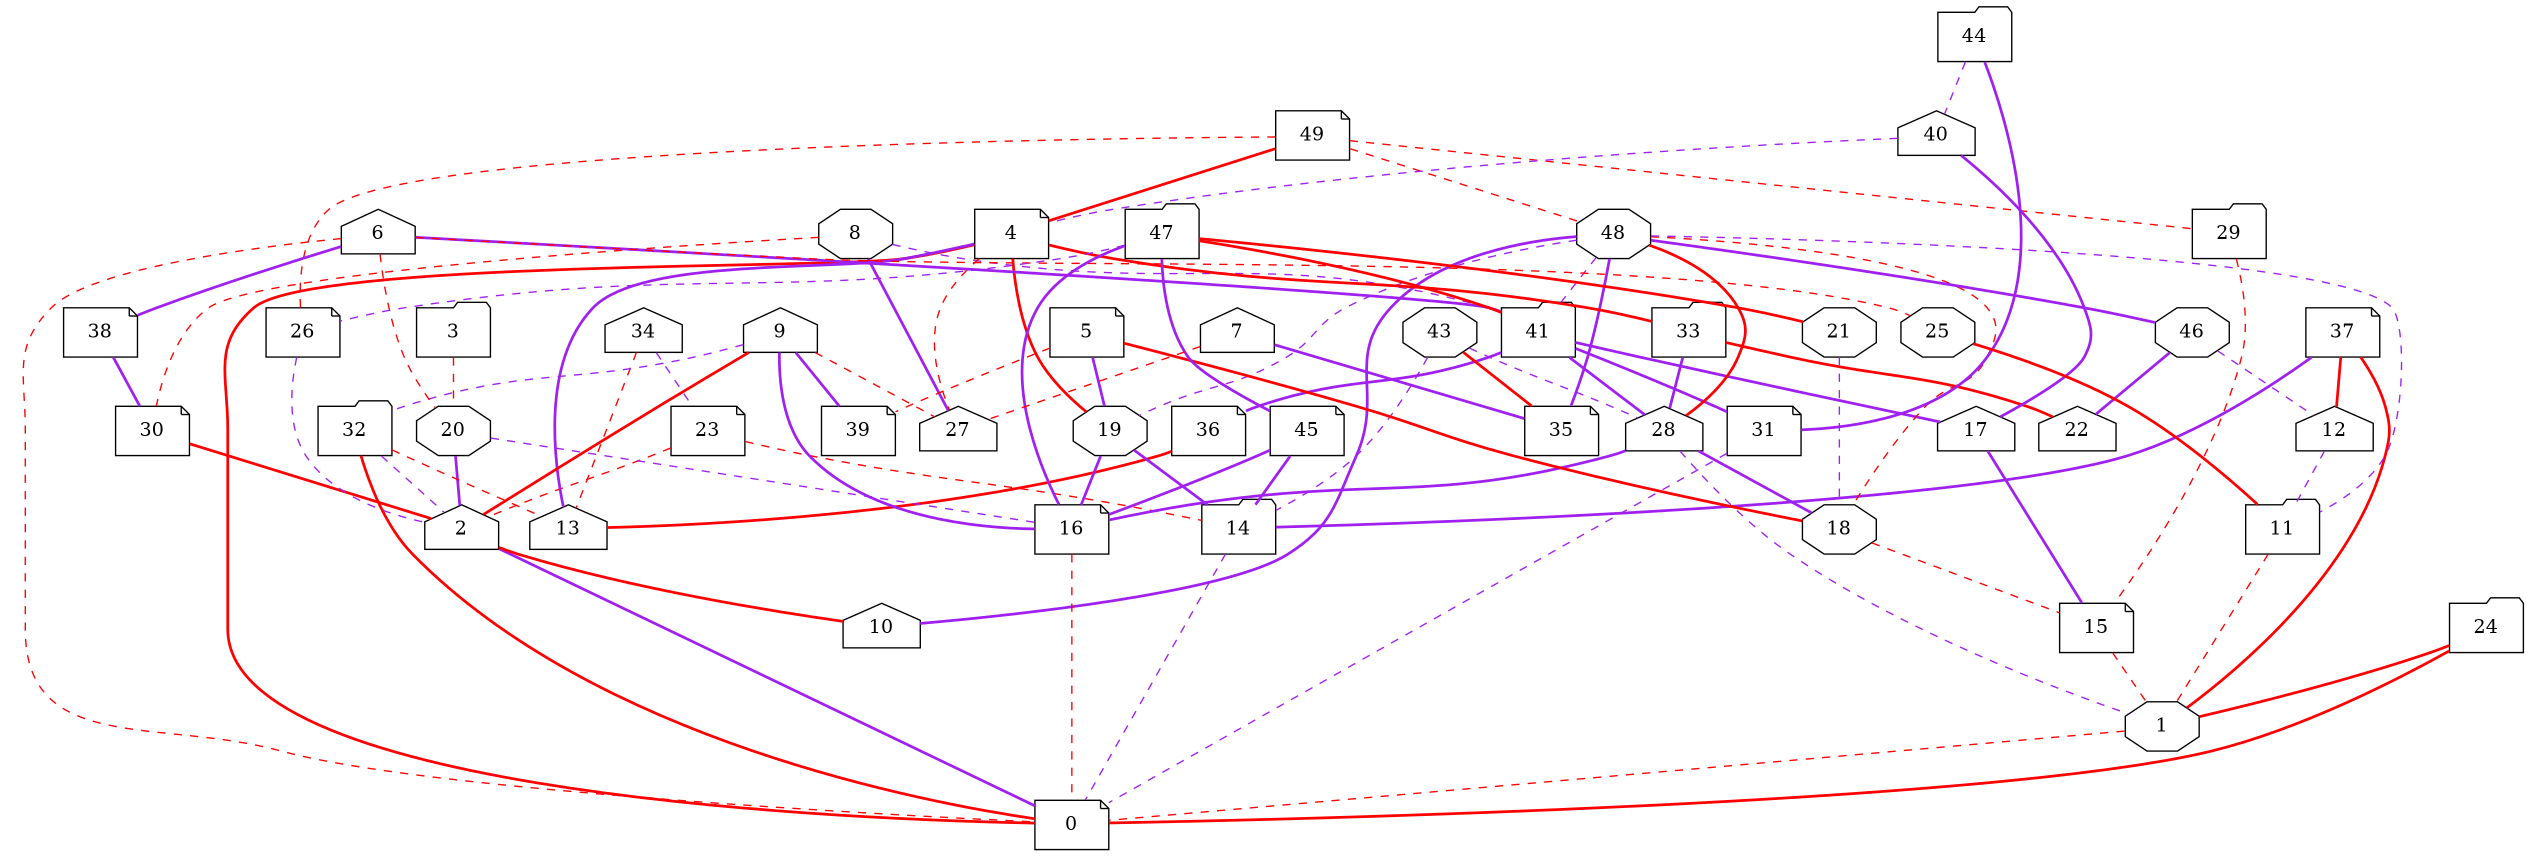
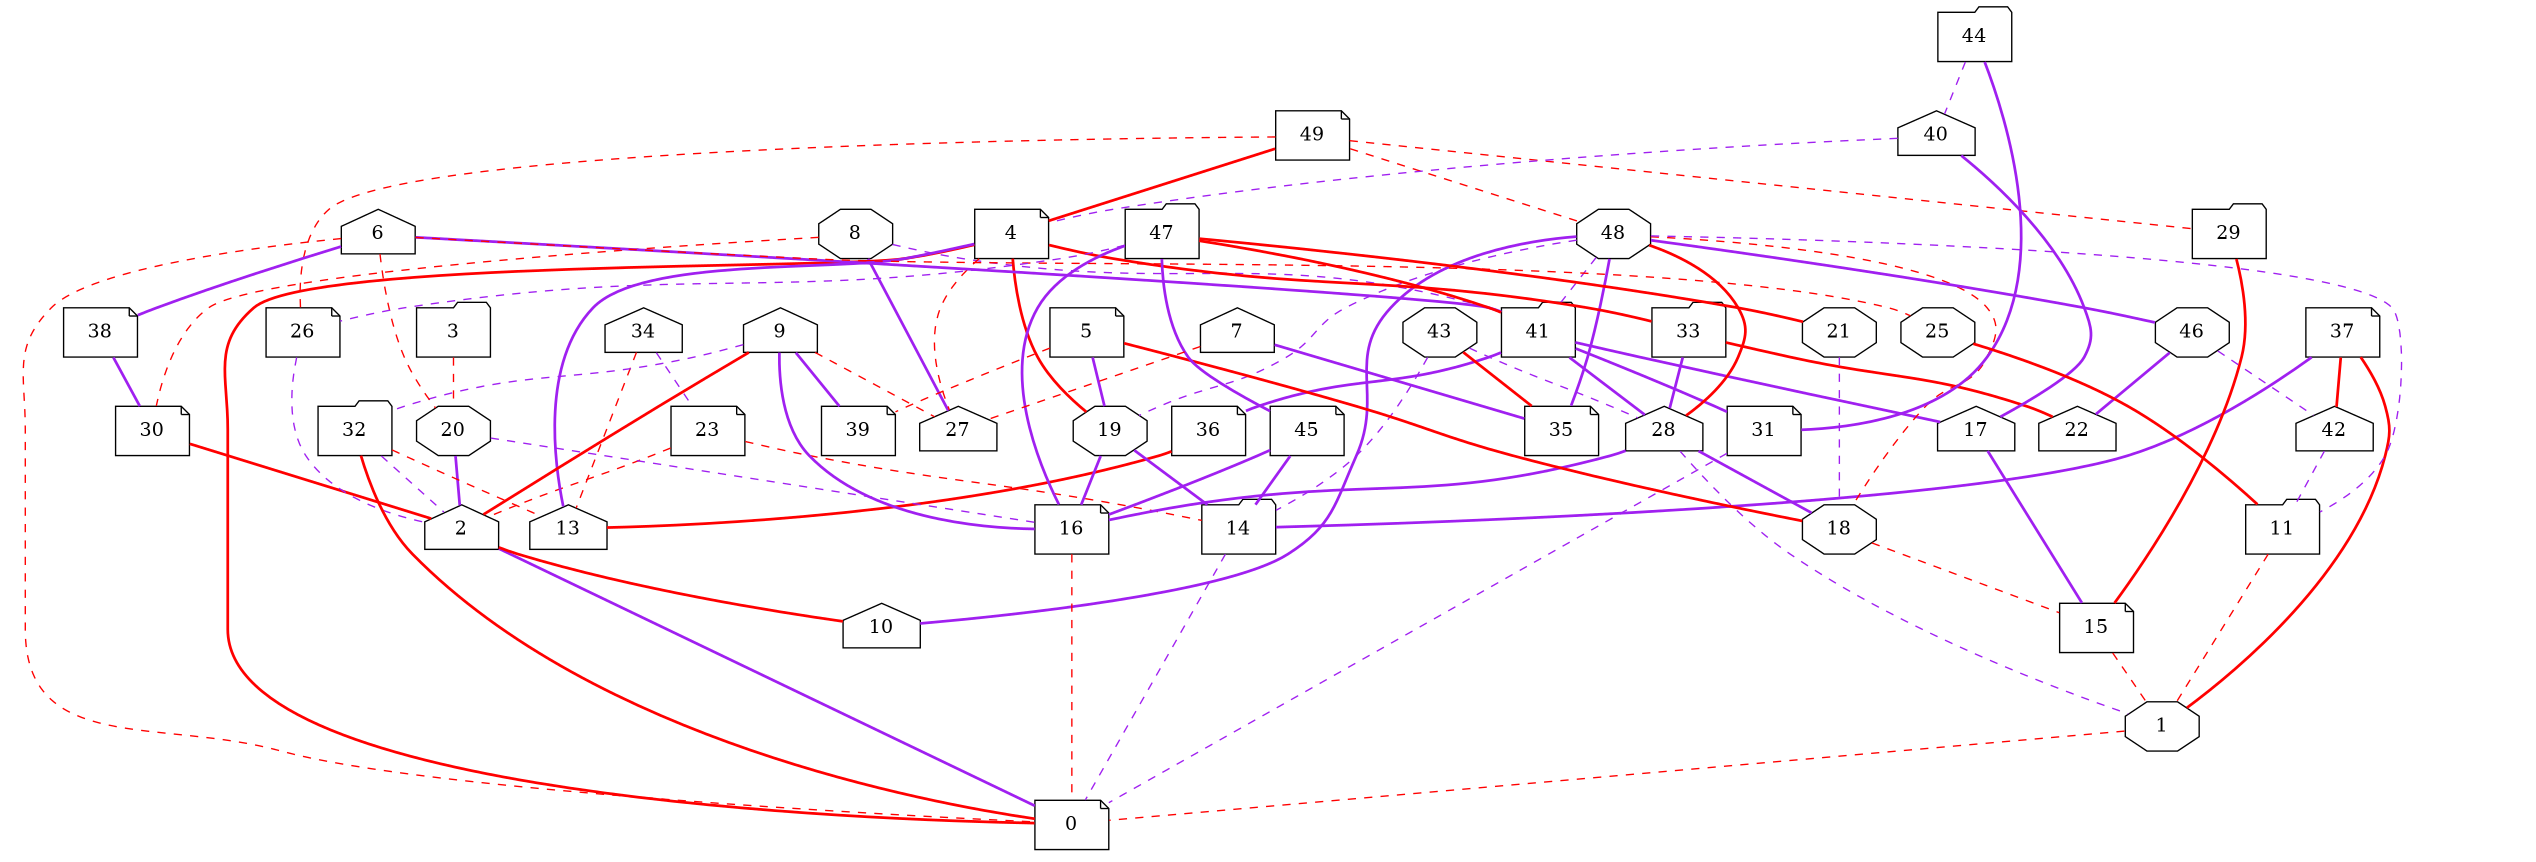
node "12": label "12" -> "42"
edge "29" -- "15": style dashed -> bold
node "24": removed
